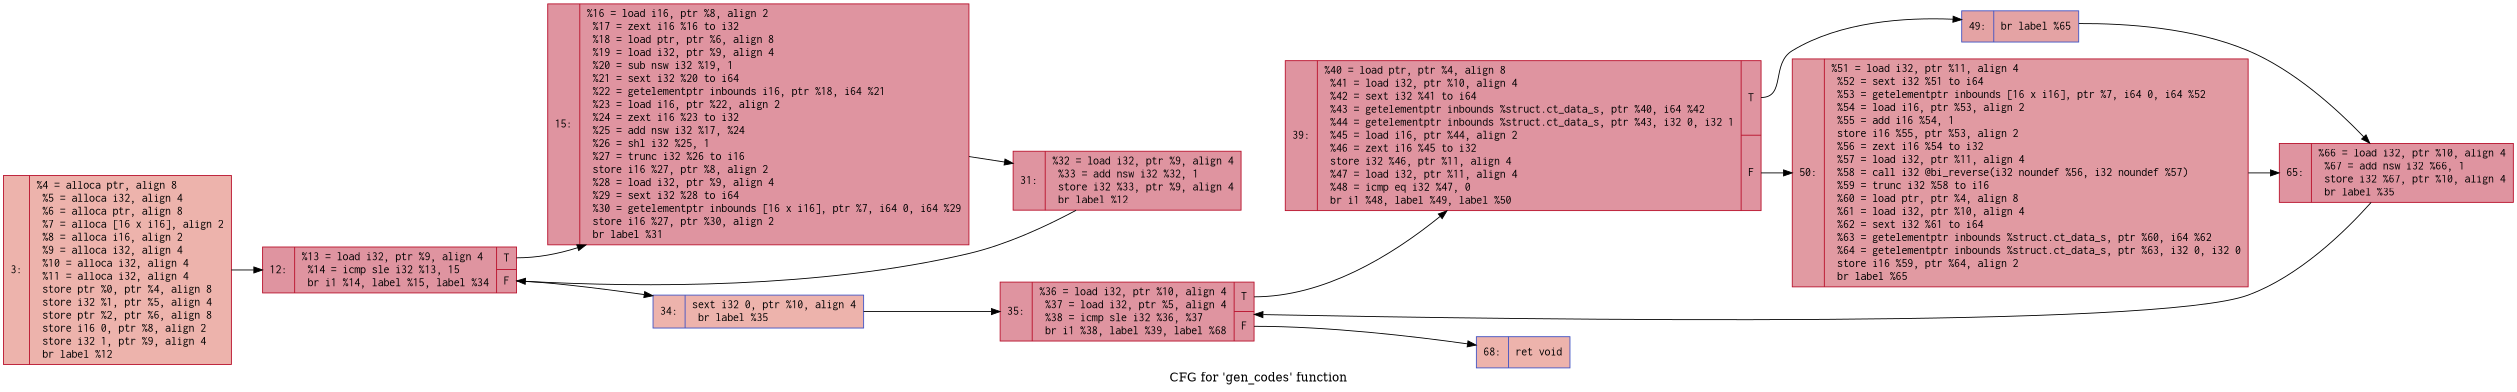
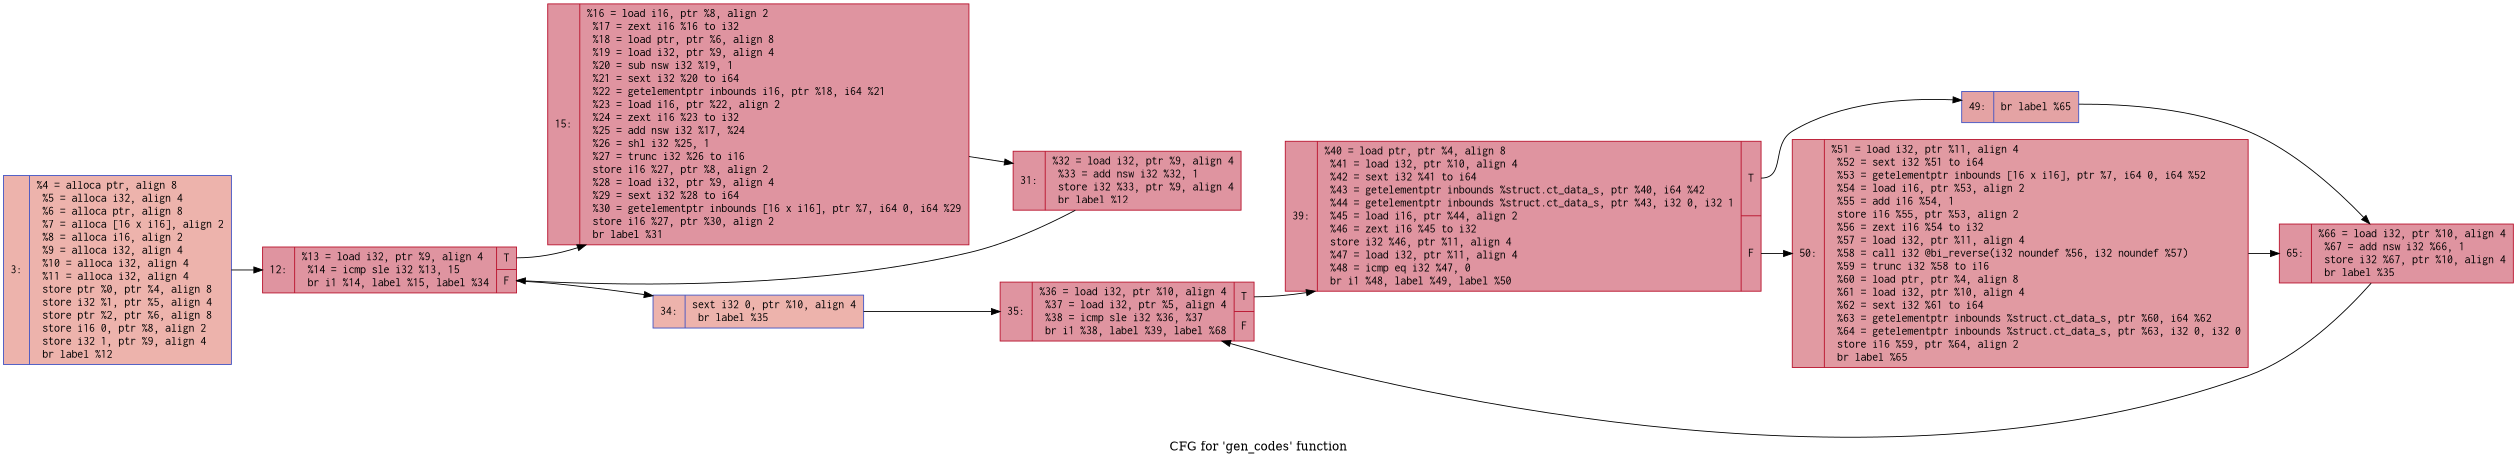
node "3:": color #b70d28ff -> #3d50c3ff
node "68:": removed
